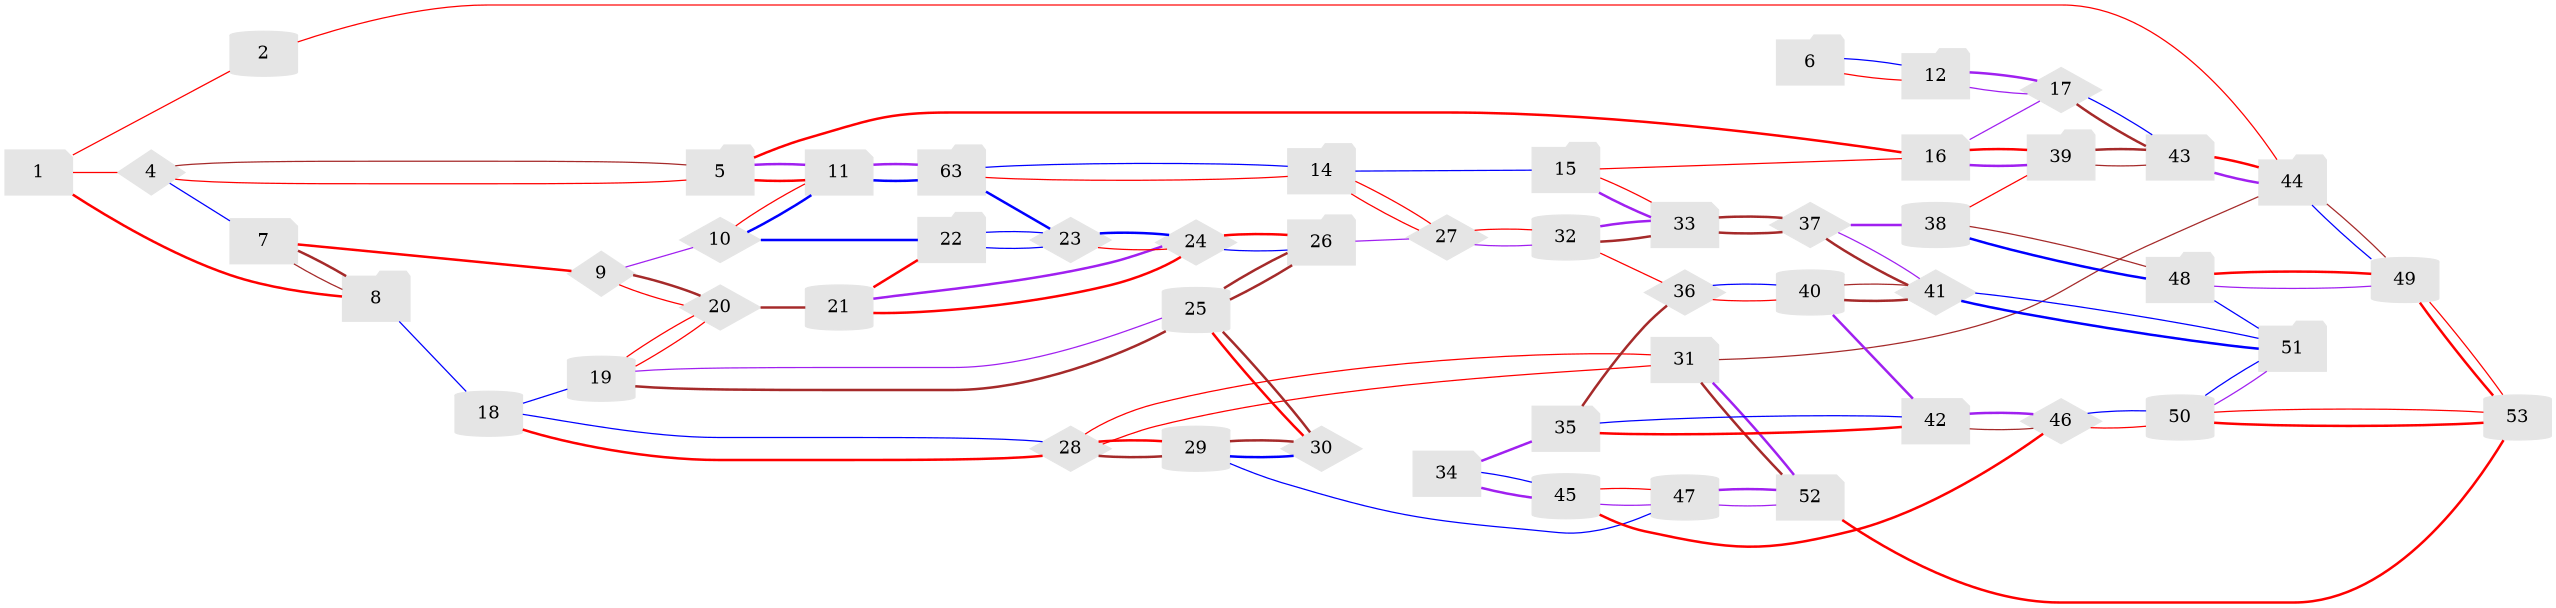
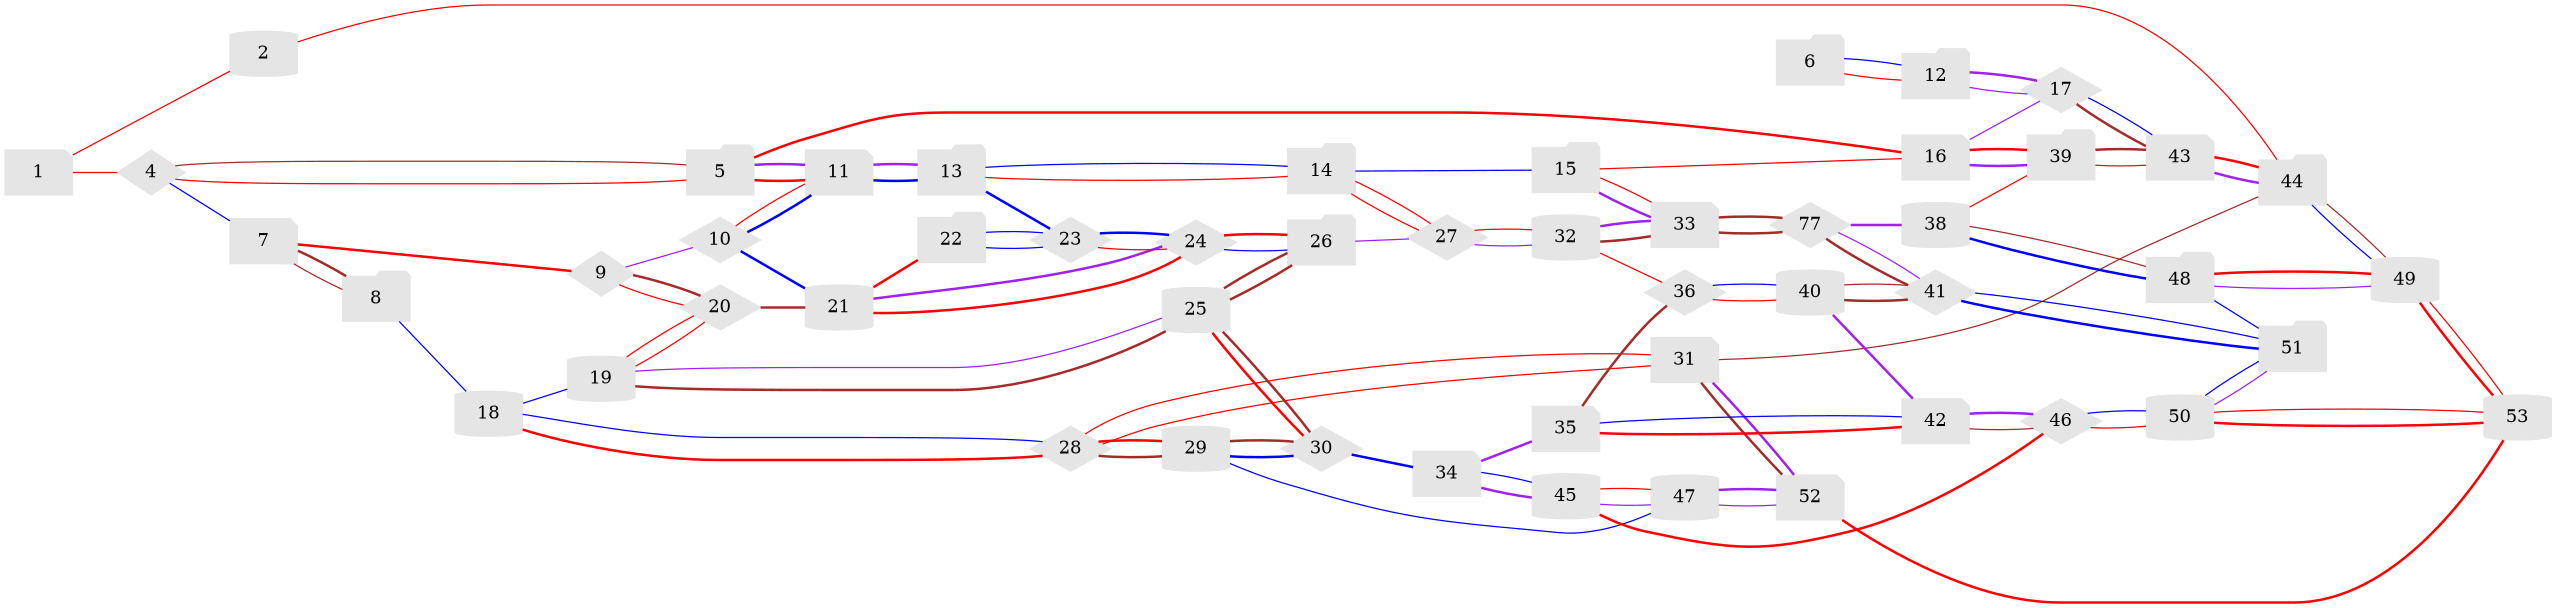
node "63": label "63" -> "13"
node "37": label "37" -> "77"
edge "10" -- "22": now "10" -- "21"
edge "1" -- "8": removed
edge "30" -- "34": added
